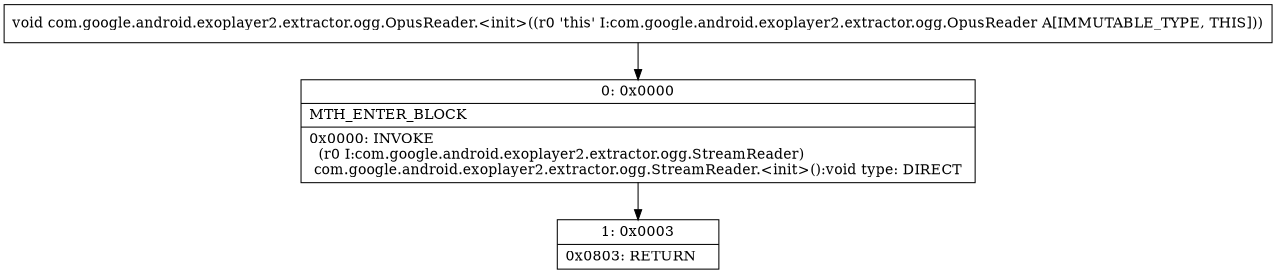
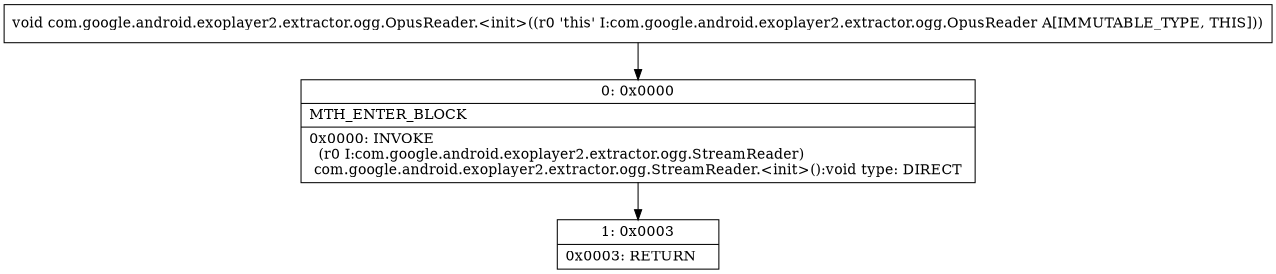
node "1: 0x0003": text "0x0803: RETURN" -> "0x0003: RETURN"
